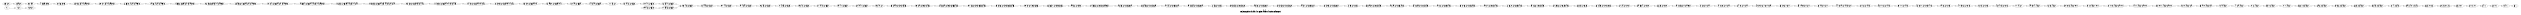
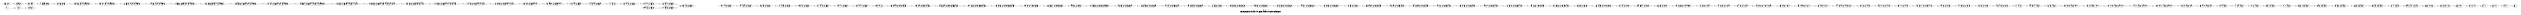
node "18 | 44 45 : 6 7 36 37": removed
